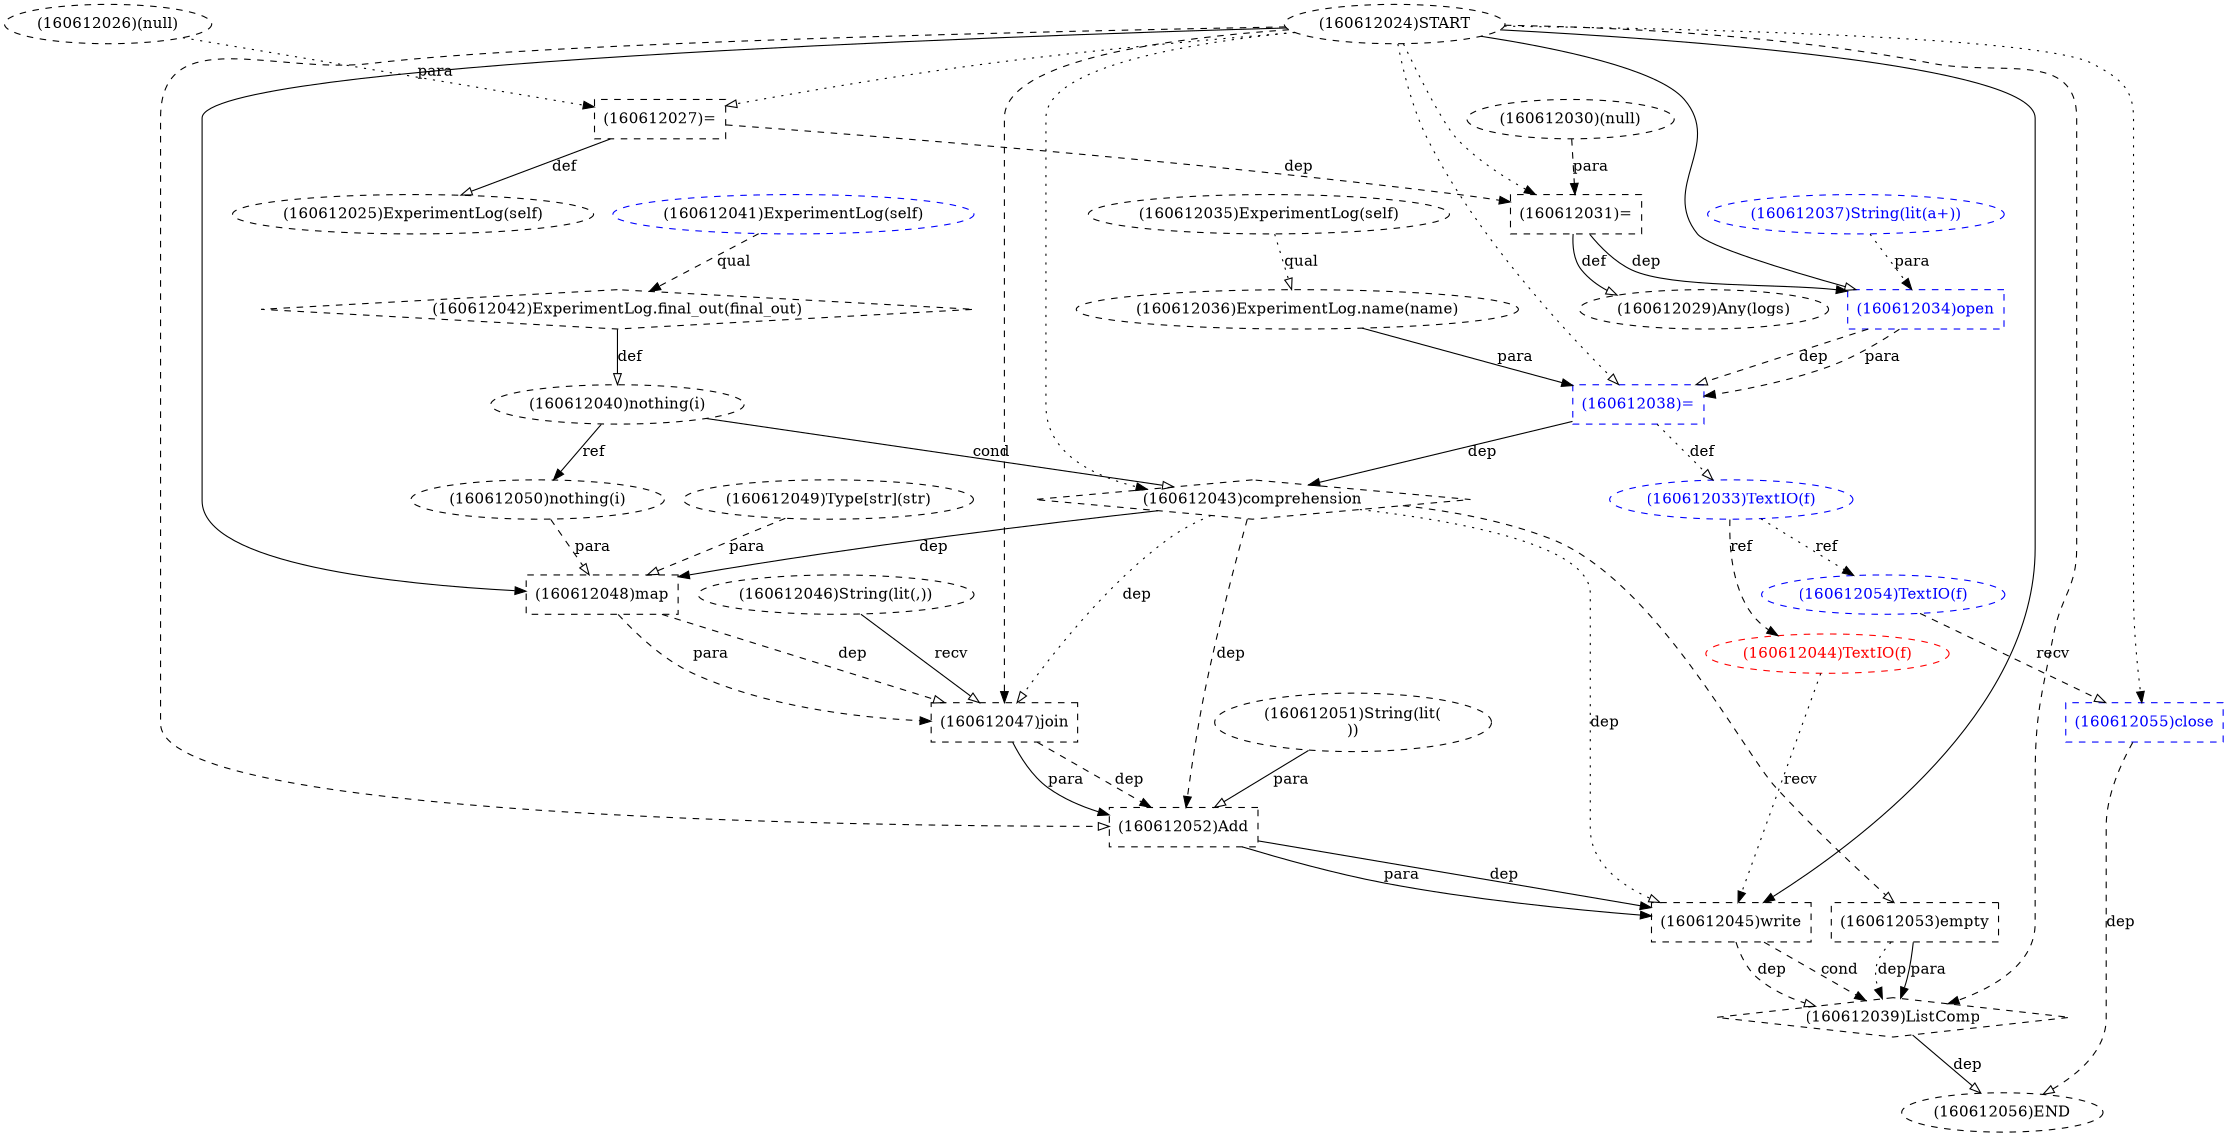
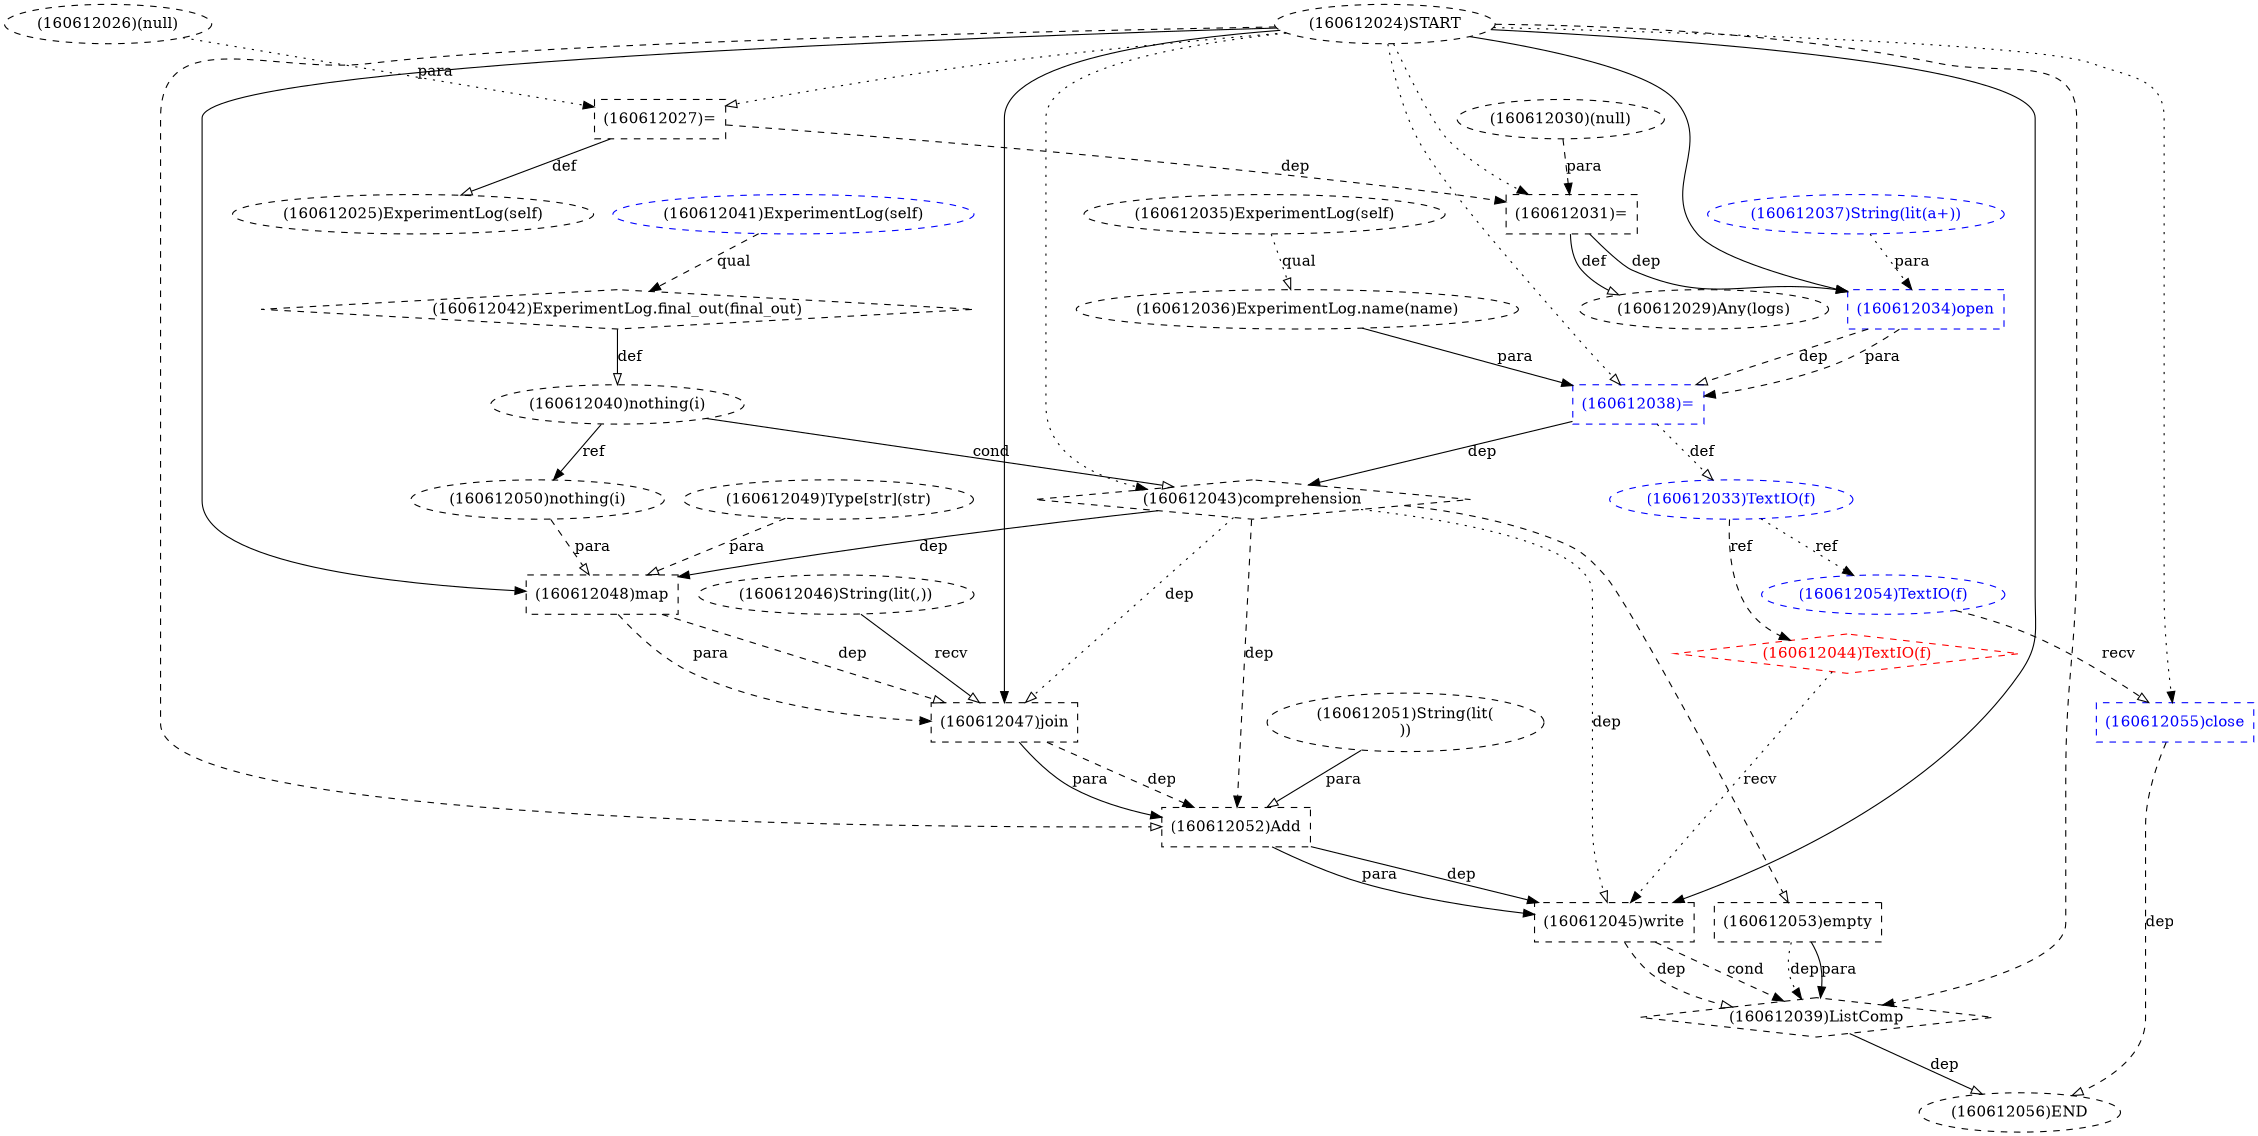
edge "(160612024)START" -> "(160612047)join": style dashed -> solid
node "(160612044)TextIO(f)": shape ellipse -> diamond
